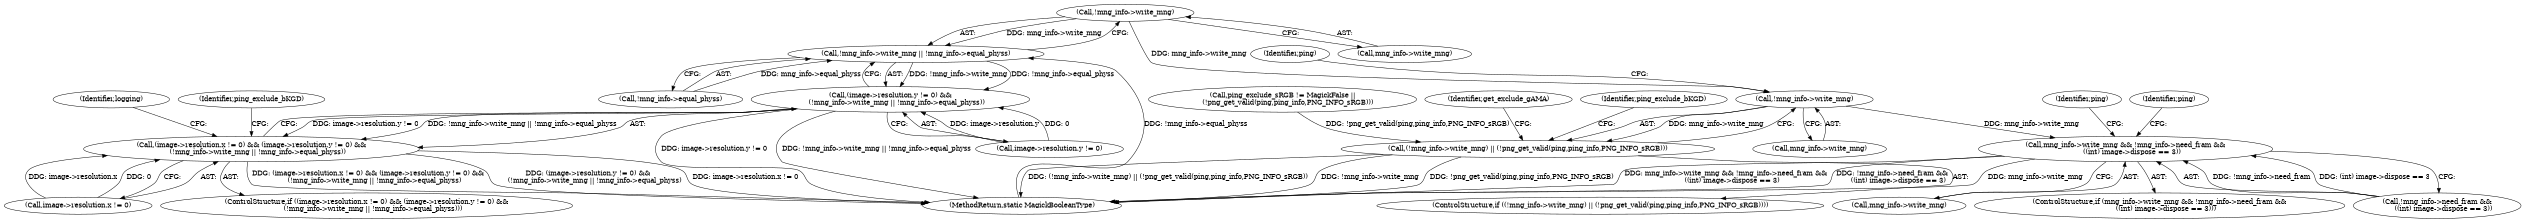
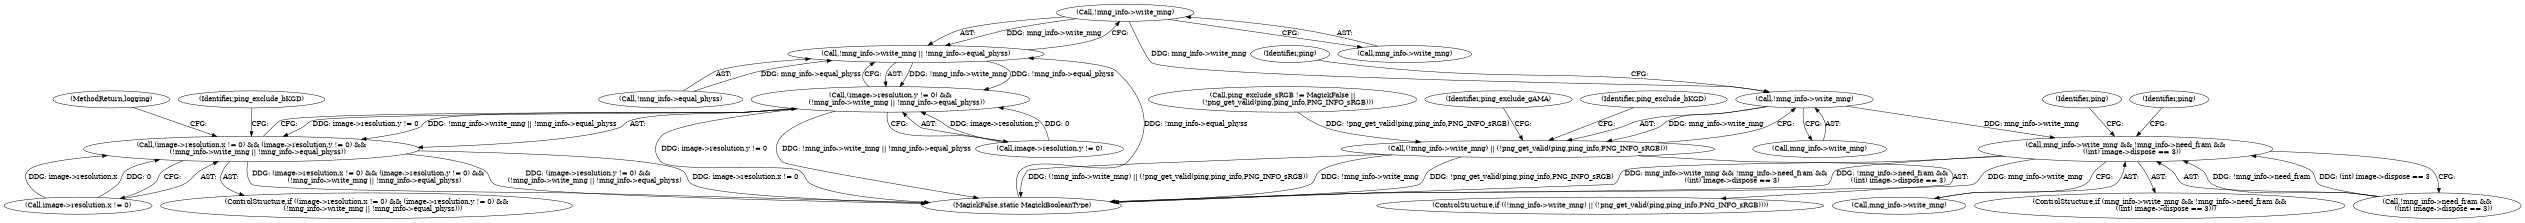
edge "(Call,!mng_info->write_mng || !mng_info->equal_physs)" -> "(Call,!mng_info->equal_physs)": removed, label "CFG:"
node "(Identifier,logging)": label "(Identifier,logging)" -> "(MethodReturn,logging)"
node "(Identifier,get_exclude_gAMA)": label "(Identifier,get_exclude_gAMA)" -> "(Identifier,ping_exclude_gAMA)"
node "(MethodReturn,static MagickBooleanType)": label "(MethodReturn,static MagickBooleanType)" -> "(MagickFalse,static MagickBooleanType)"
